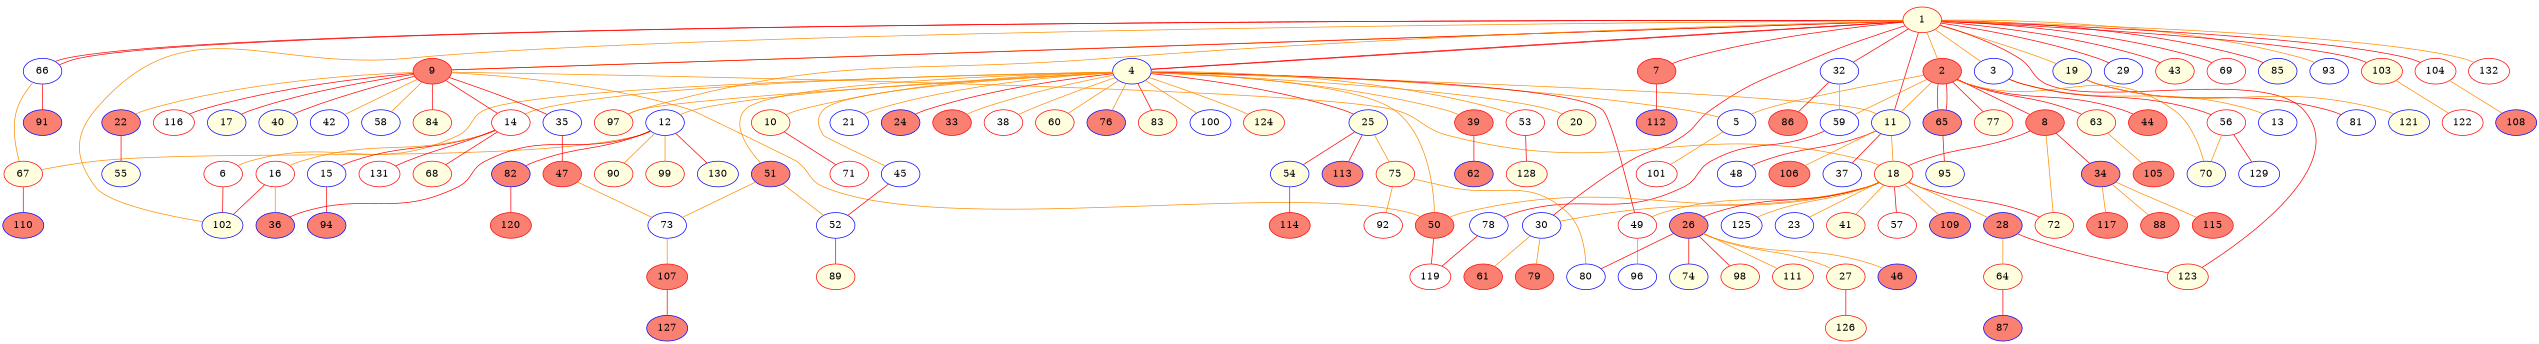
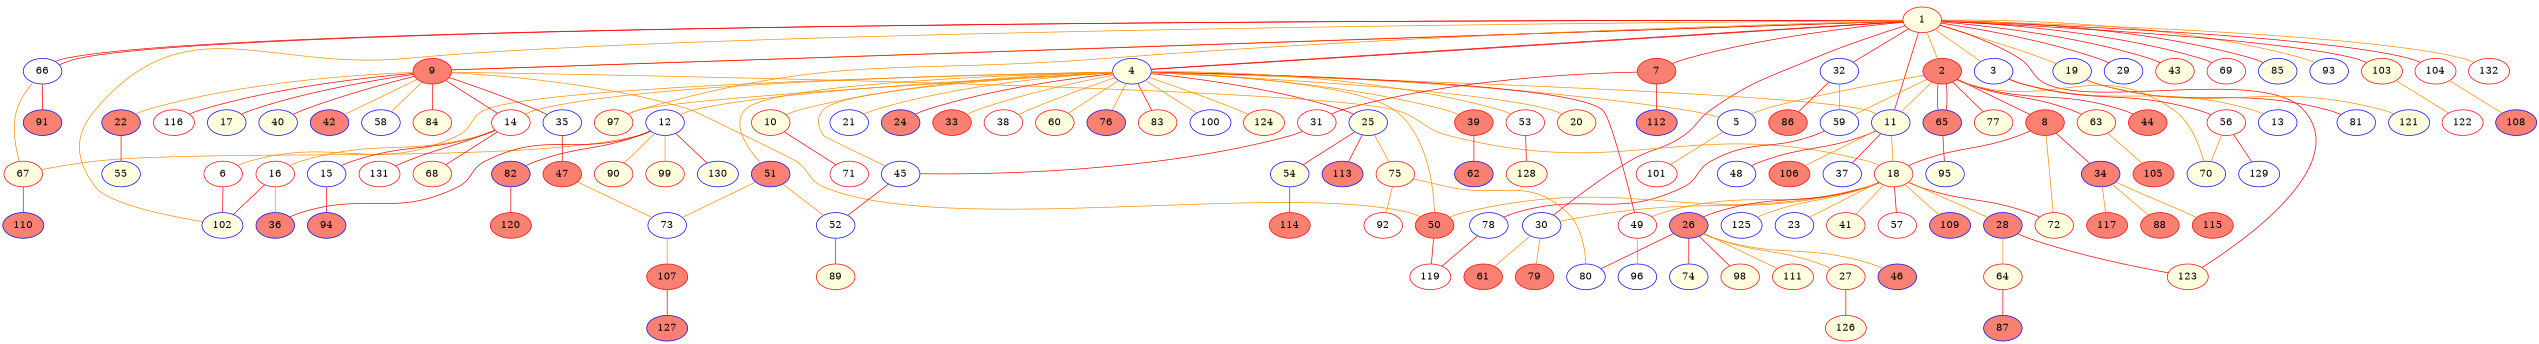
node "42": fillcolor white -> salmon
node "31": added
